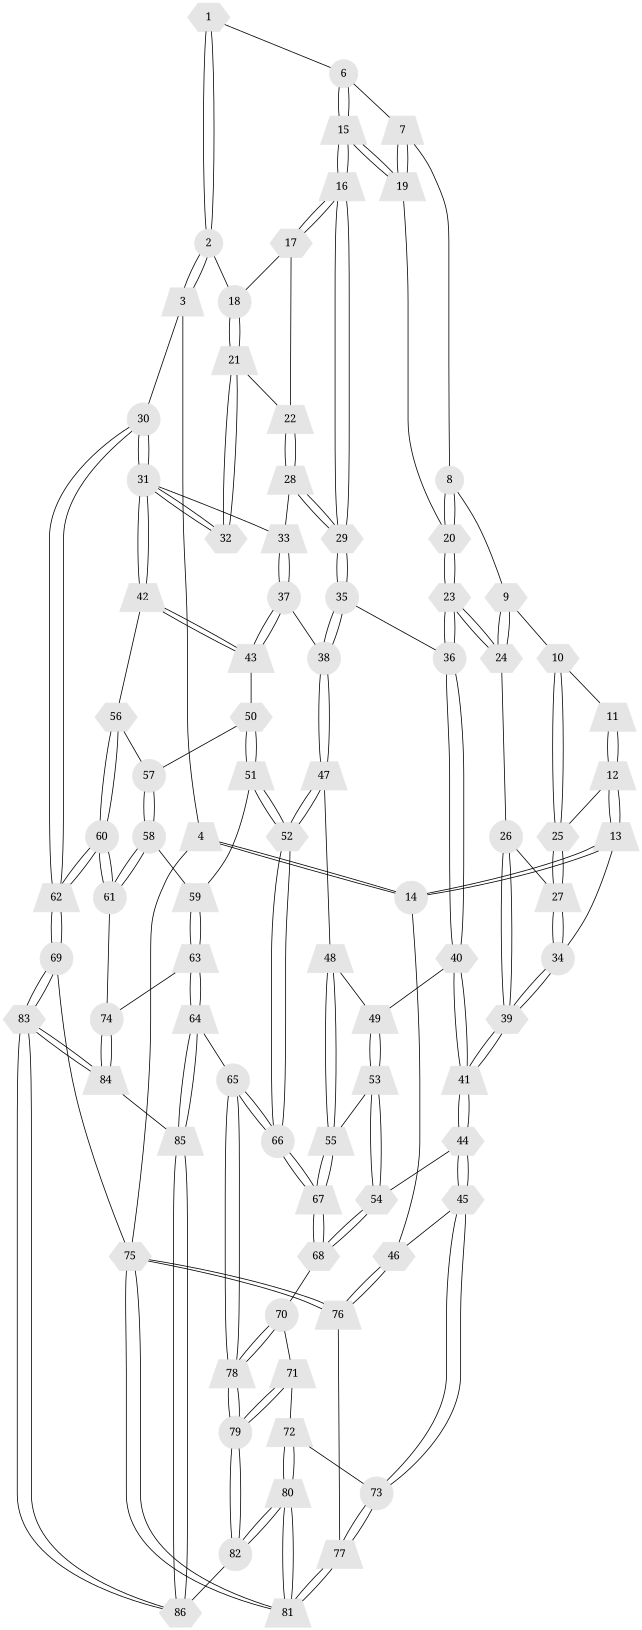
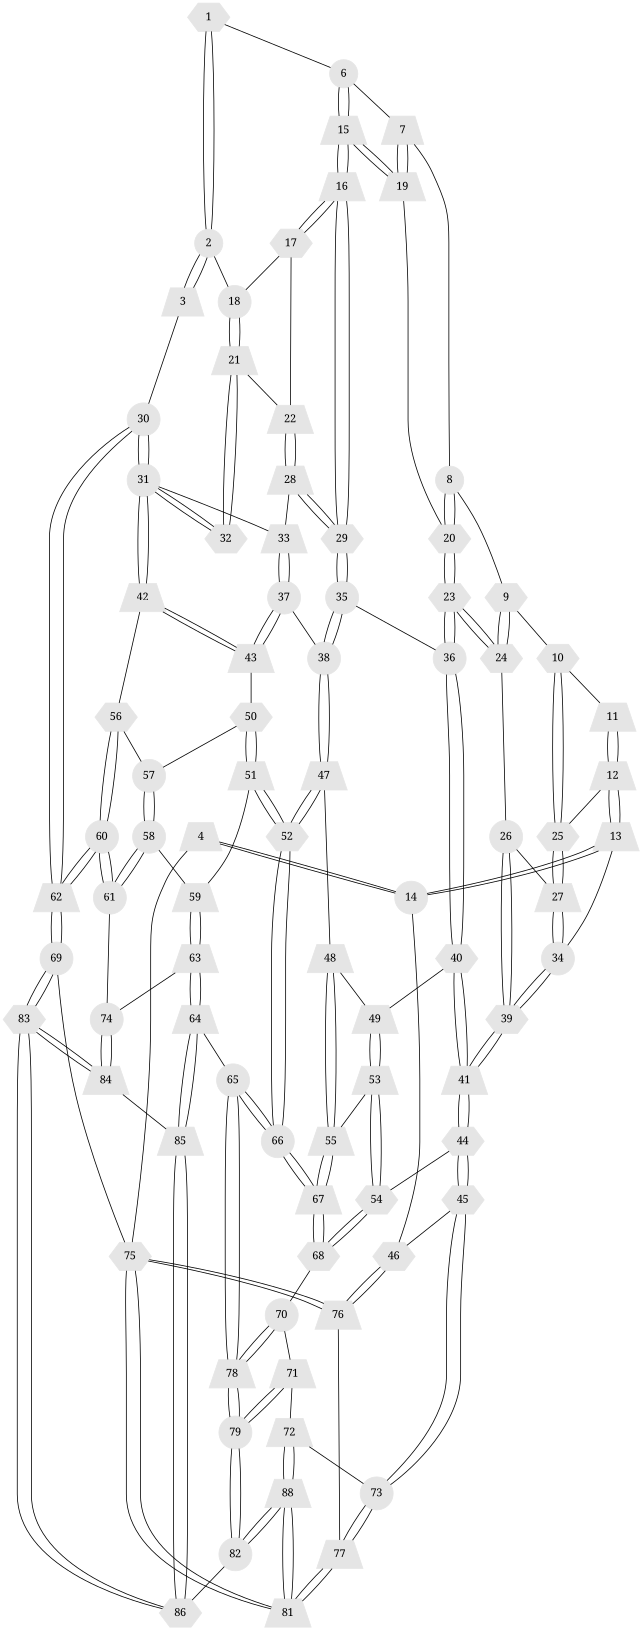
edge "3" -- "4": removed
node "80": label "80" -> "88"
